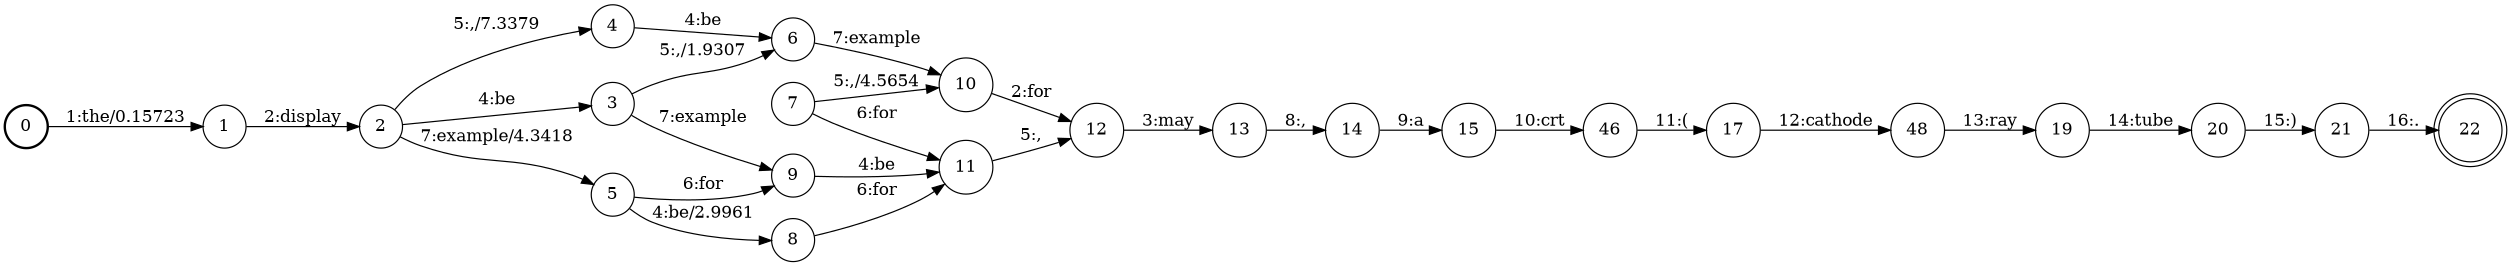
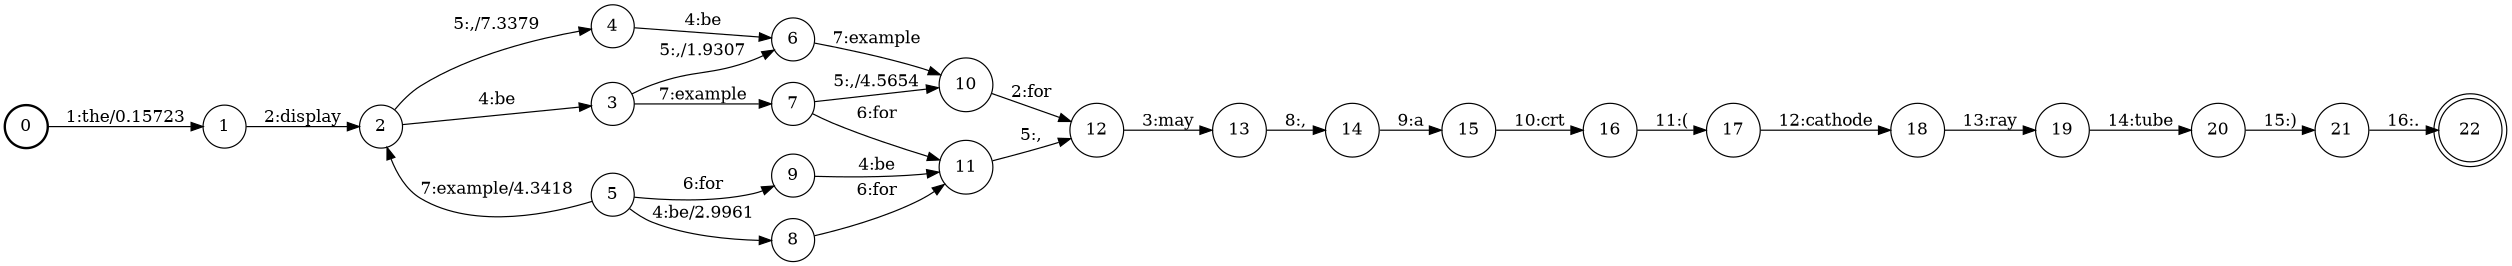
node "46": label "46" -> "16"
node "48": label "48" -> "18"
edge "3" -> "9": now "3" -> "7"
edge "2" -> "5": reversed
